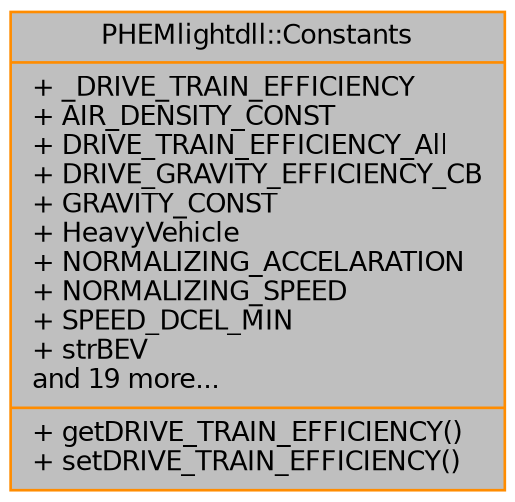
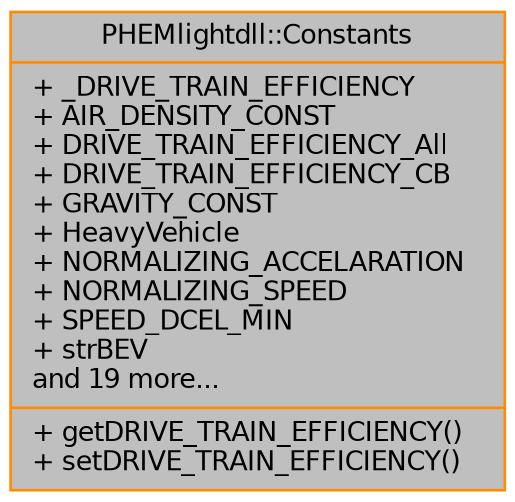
node "PHEMlightdll::Constants": text "+ DRIVE_GRAVITY_EFFICIENCY_CB" -> "+ DRIVE_TRAIN_EFFICIENCY_CB"
